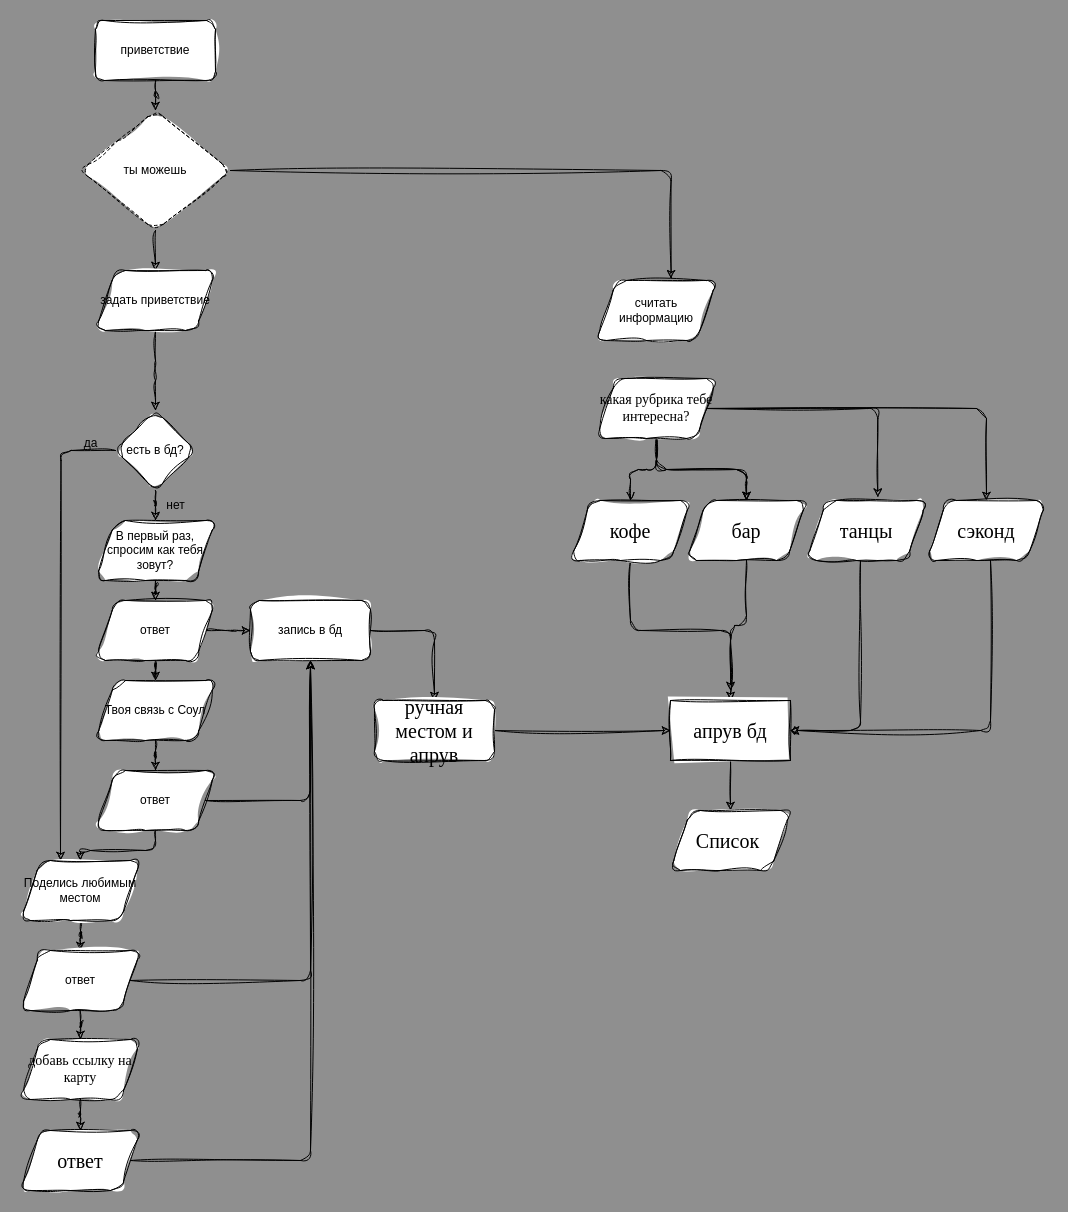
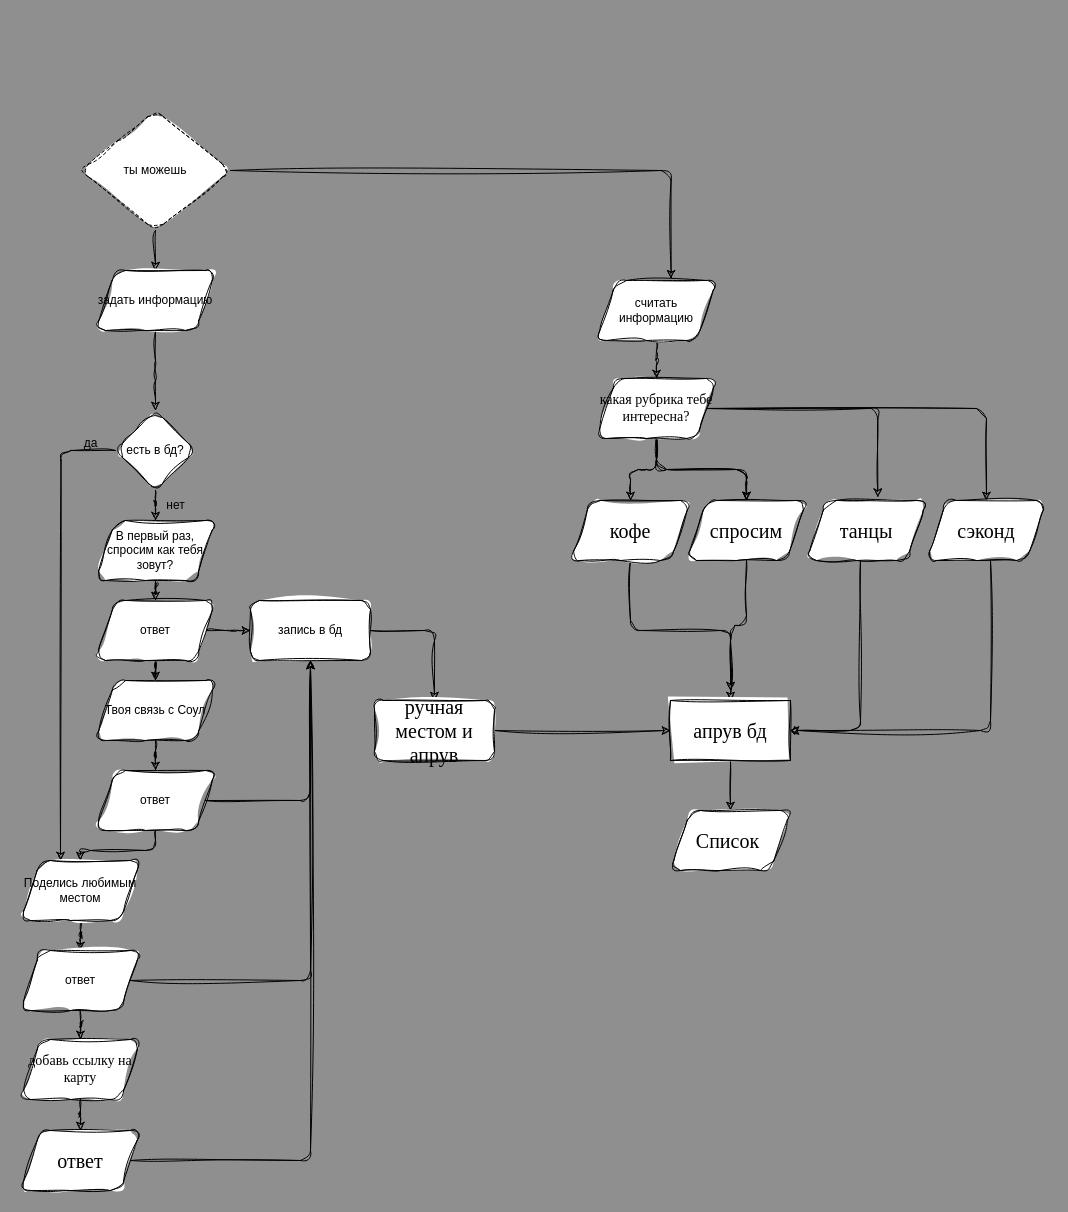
node "приветствие": removed
edge "приветствие" -> "ты можешь": removed
node "задать приветствие": label "задать приветствие" -> "задать информацию"
edge "считать информацию" -> "какая рубрика тебе интересна?": added
edge "какая рубрика тебе интересна?" -> "кофе": arrowhead open -> classic
node "бар": label "бар" -> "спросим"
